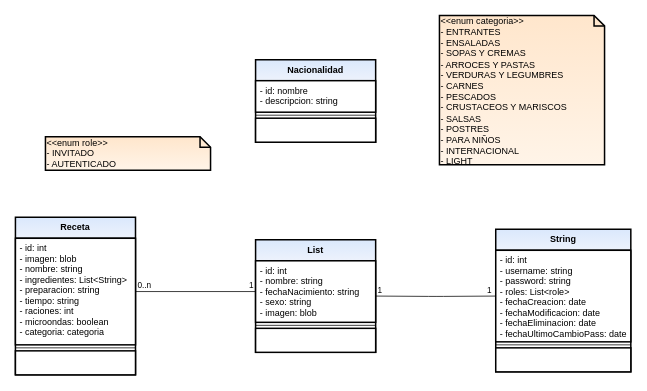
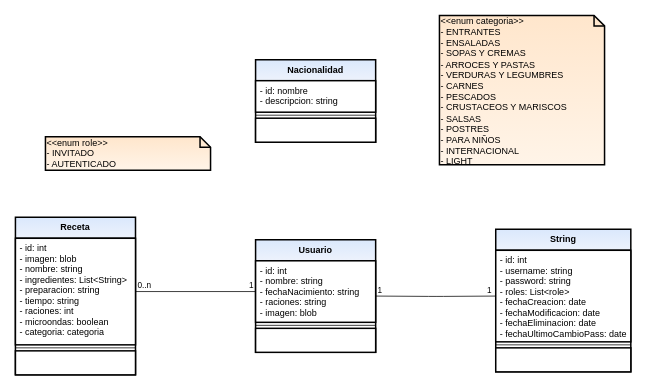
node "List": label "List" -> "Usuario"
node "- id: int - nombre: string - fechaNacimiento: string - sexo: string - imagen: blob": label "- id: int - nombre: string - fechaNacimiento: string - sexo: string - imagen: blob" -> "- id: int - nombre: string - fechaNacimiento: string - raciones: string - imagen: blob"
